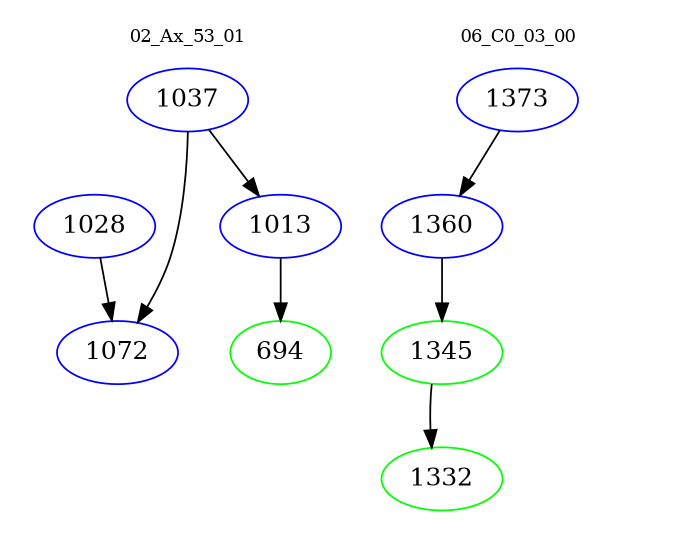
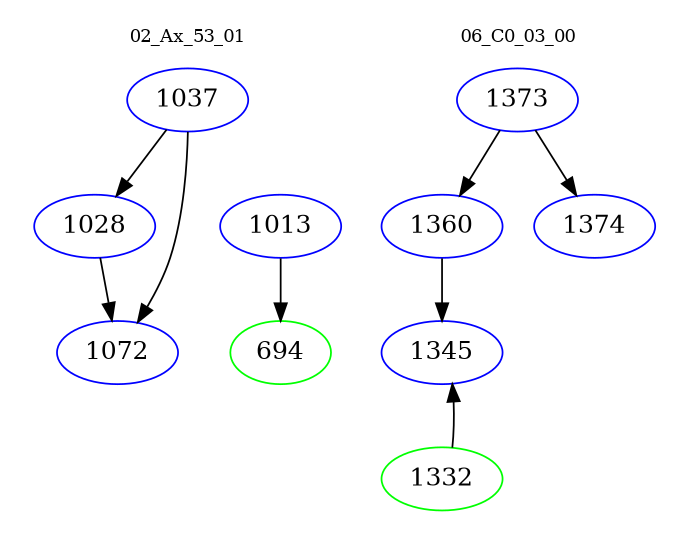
edge "1037" -> "1013": now "1037" -> "1028"
node "1374": added
node "1345": color green -> blue
edge "1345" -> "1332": reversed
